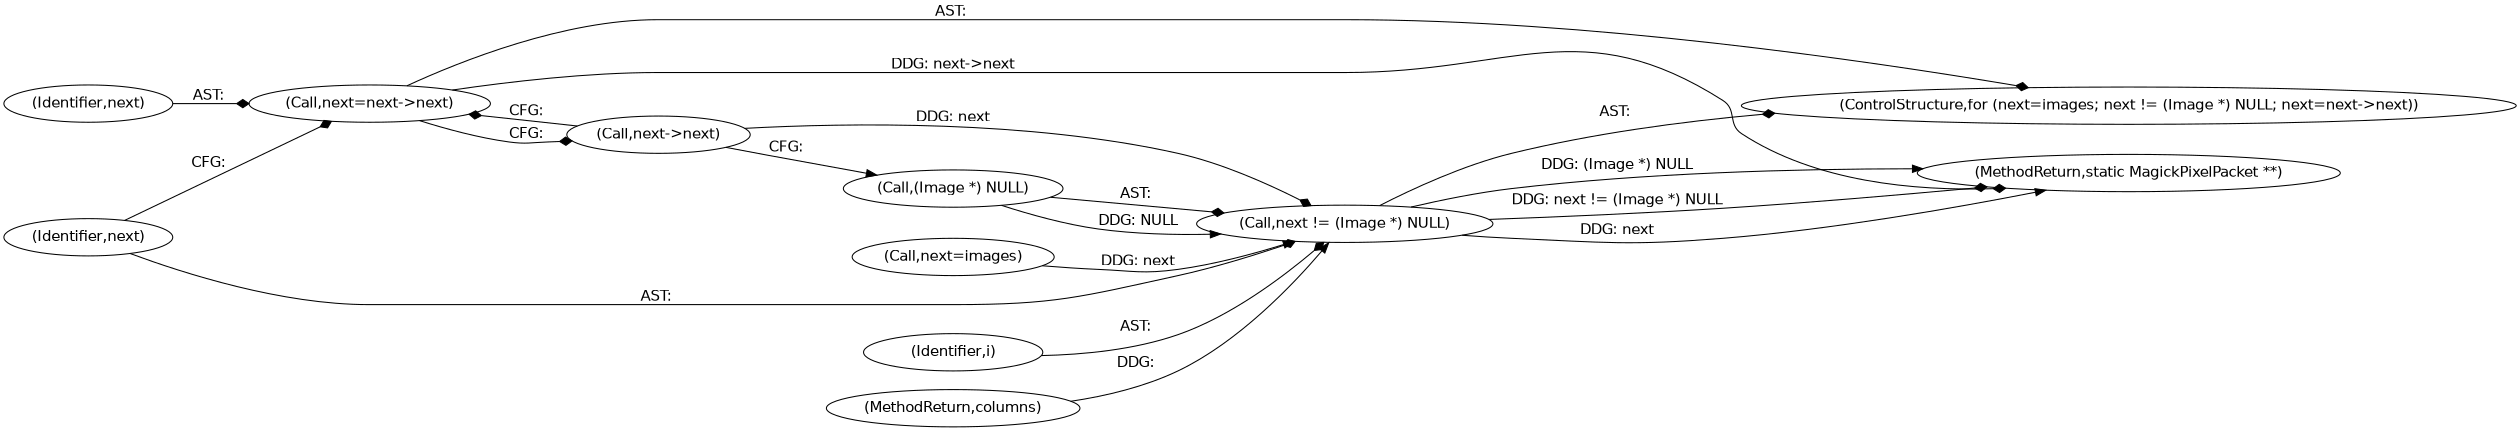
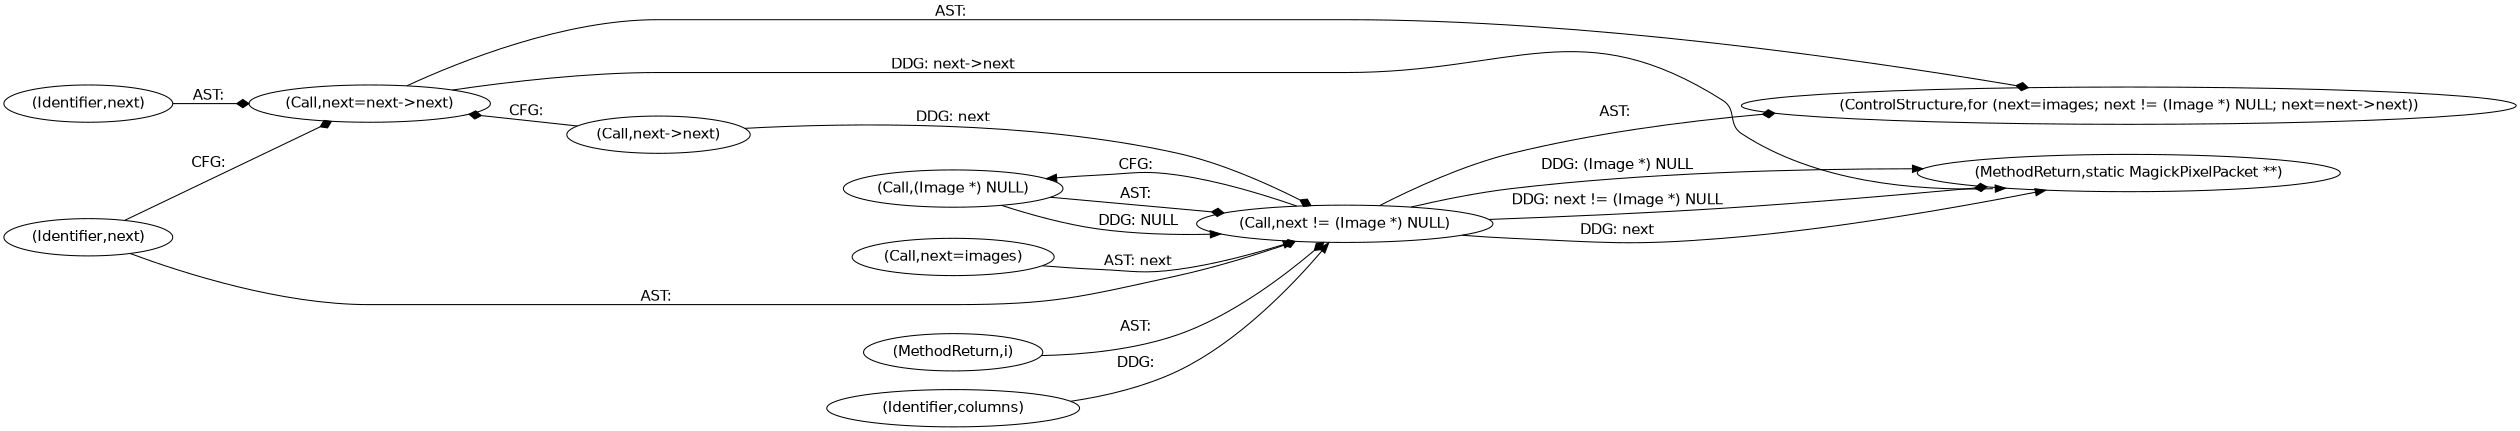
edge "(Call,next=next->next)" -> "(MethodReturn,static MagickPixelPacket **)": arrowhead diamond -> normal
edge "(Call,next=next->next)" -> "(Call,next->next)": removed, label "CFG:"
edge "(Call,next->next)" -> "(Call,(Image *) NULL)": now "(Call,next != (Image *) NULL)" -> "(Call,(Image *) NULL)"
edge "(Call,next=images)" -> "(Call,next != (Image *) NULL)": label "DDG: next" -> "AST: next"
node "(Identifier,i)": label "(Identifier,i)" -> "(MethodReturn,i)"
node "(MethodReturn,columns)": label "(MethodReturn,columns)" -> "(Identifier,columns)"
